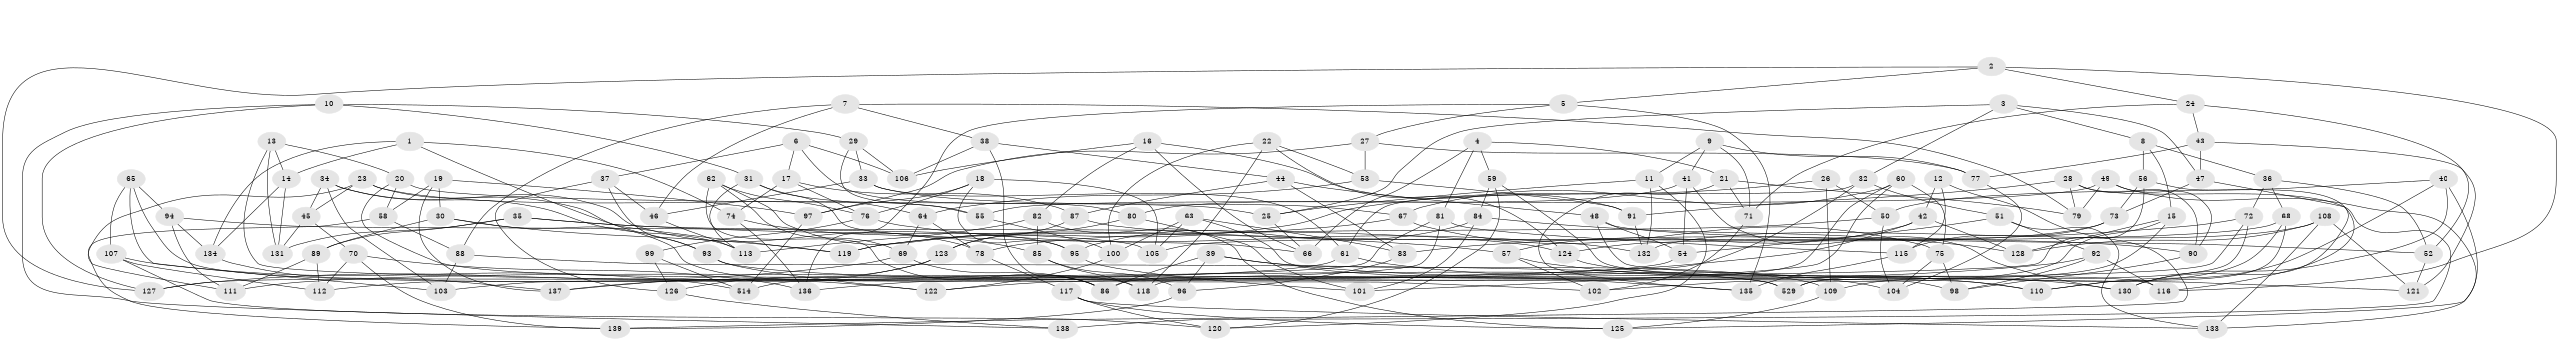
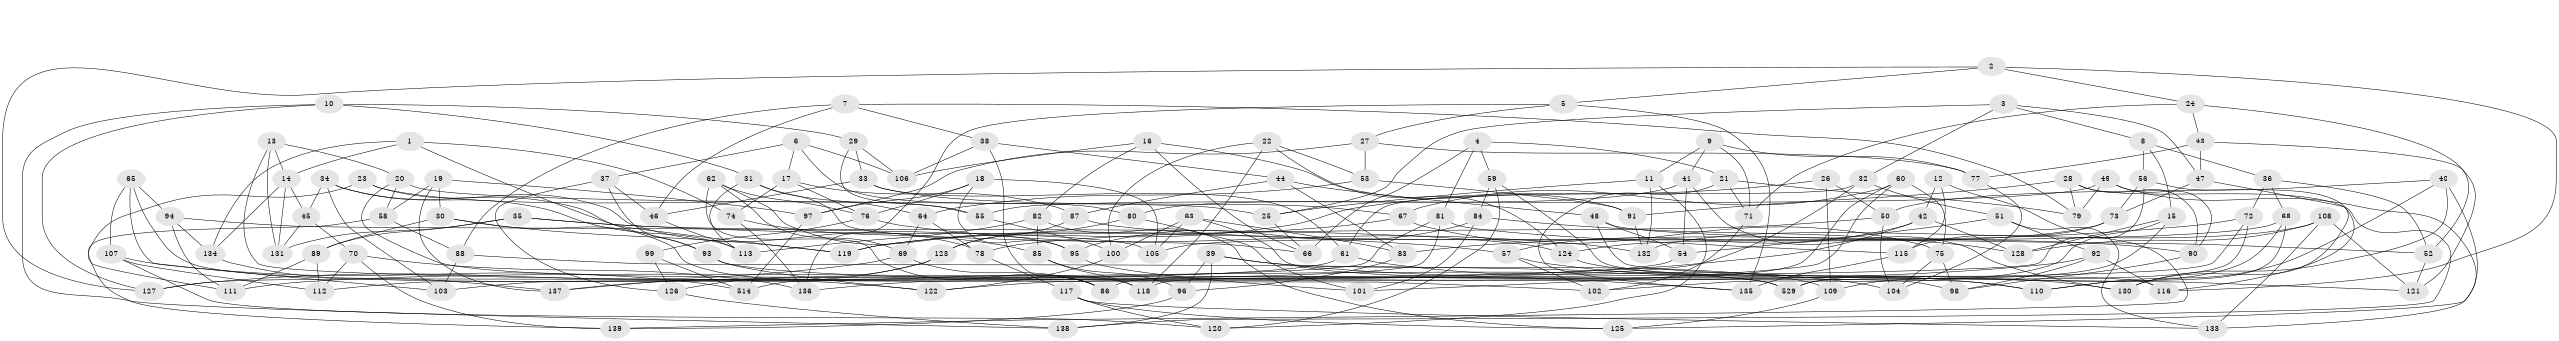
edge "23" -- "45": now "14" -- "45"
edge "39" -- "86": now "39" -- "138"
